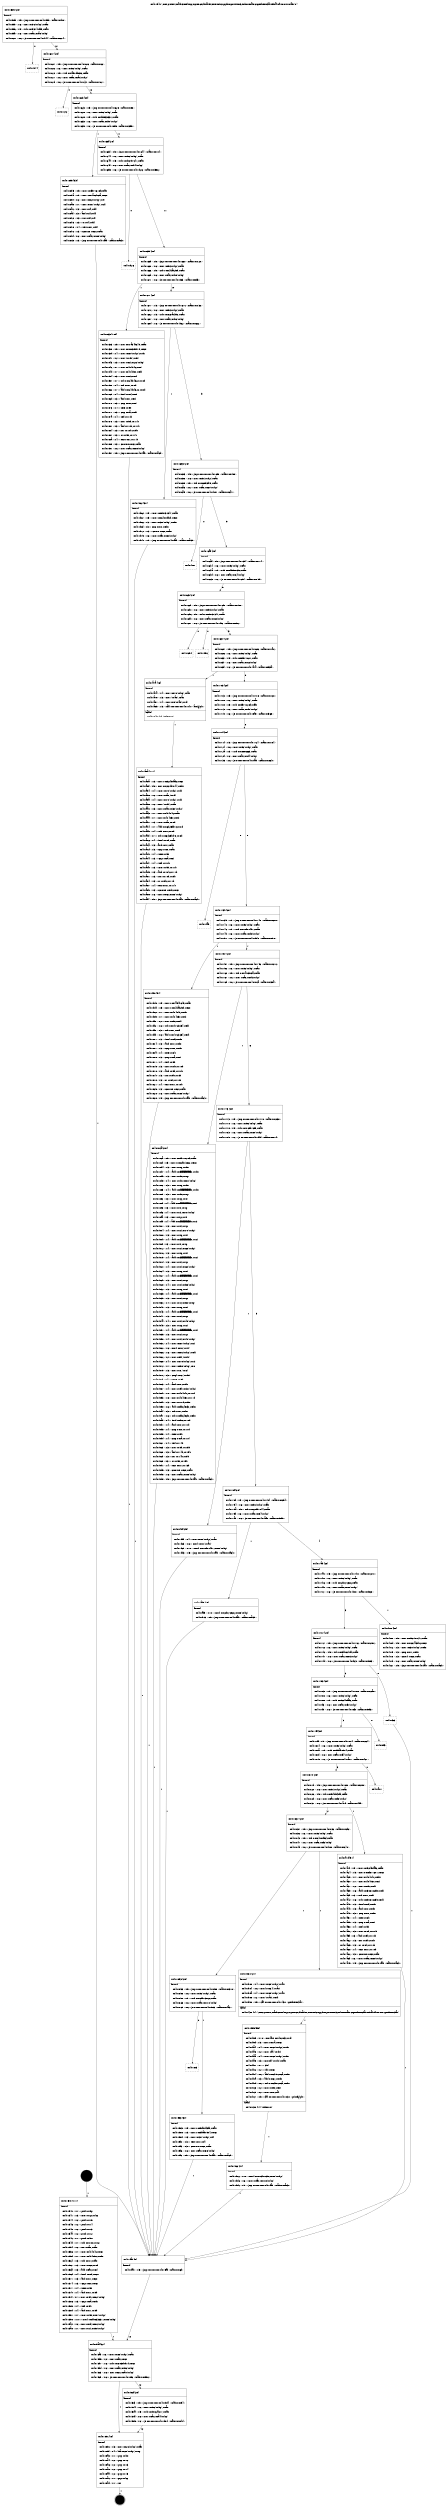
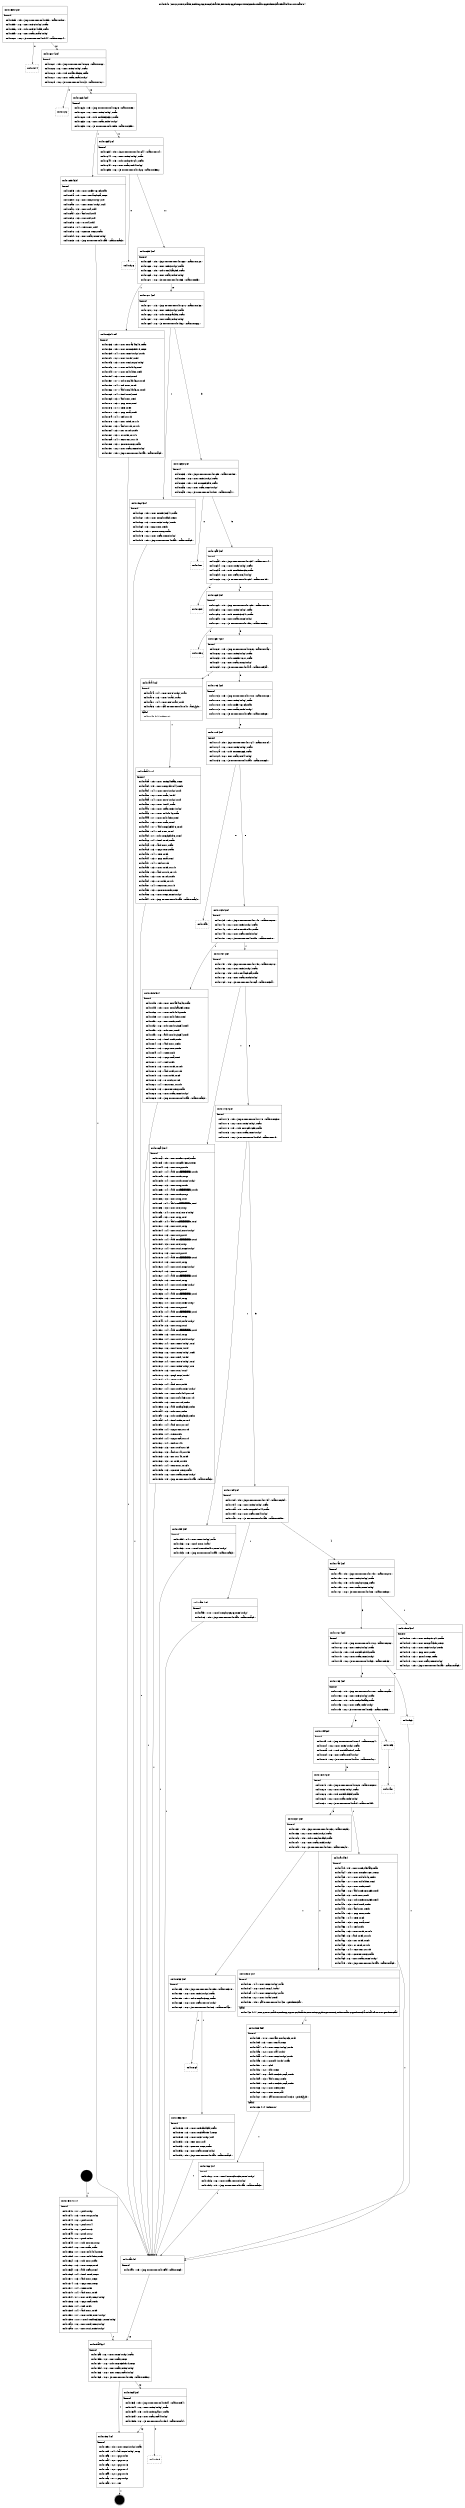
edge "0x4016cb [28]" -> "0x401c9d": now "0x4016af [28]" -> "0x401c9d"
edge "0x4017ff [28]" -> "0x401a01": now "0x401ef3" -> "0x401a01"
node "0x401d8d": added
